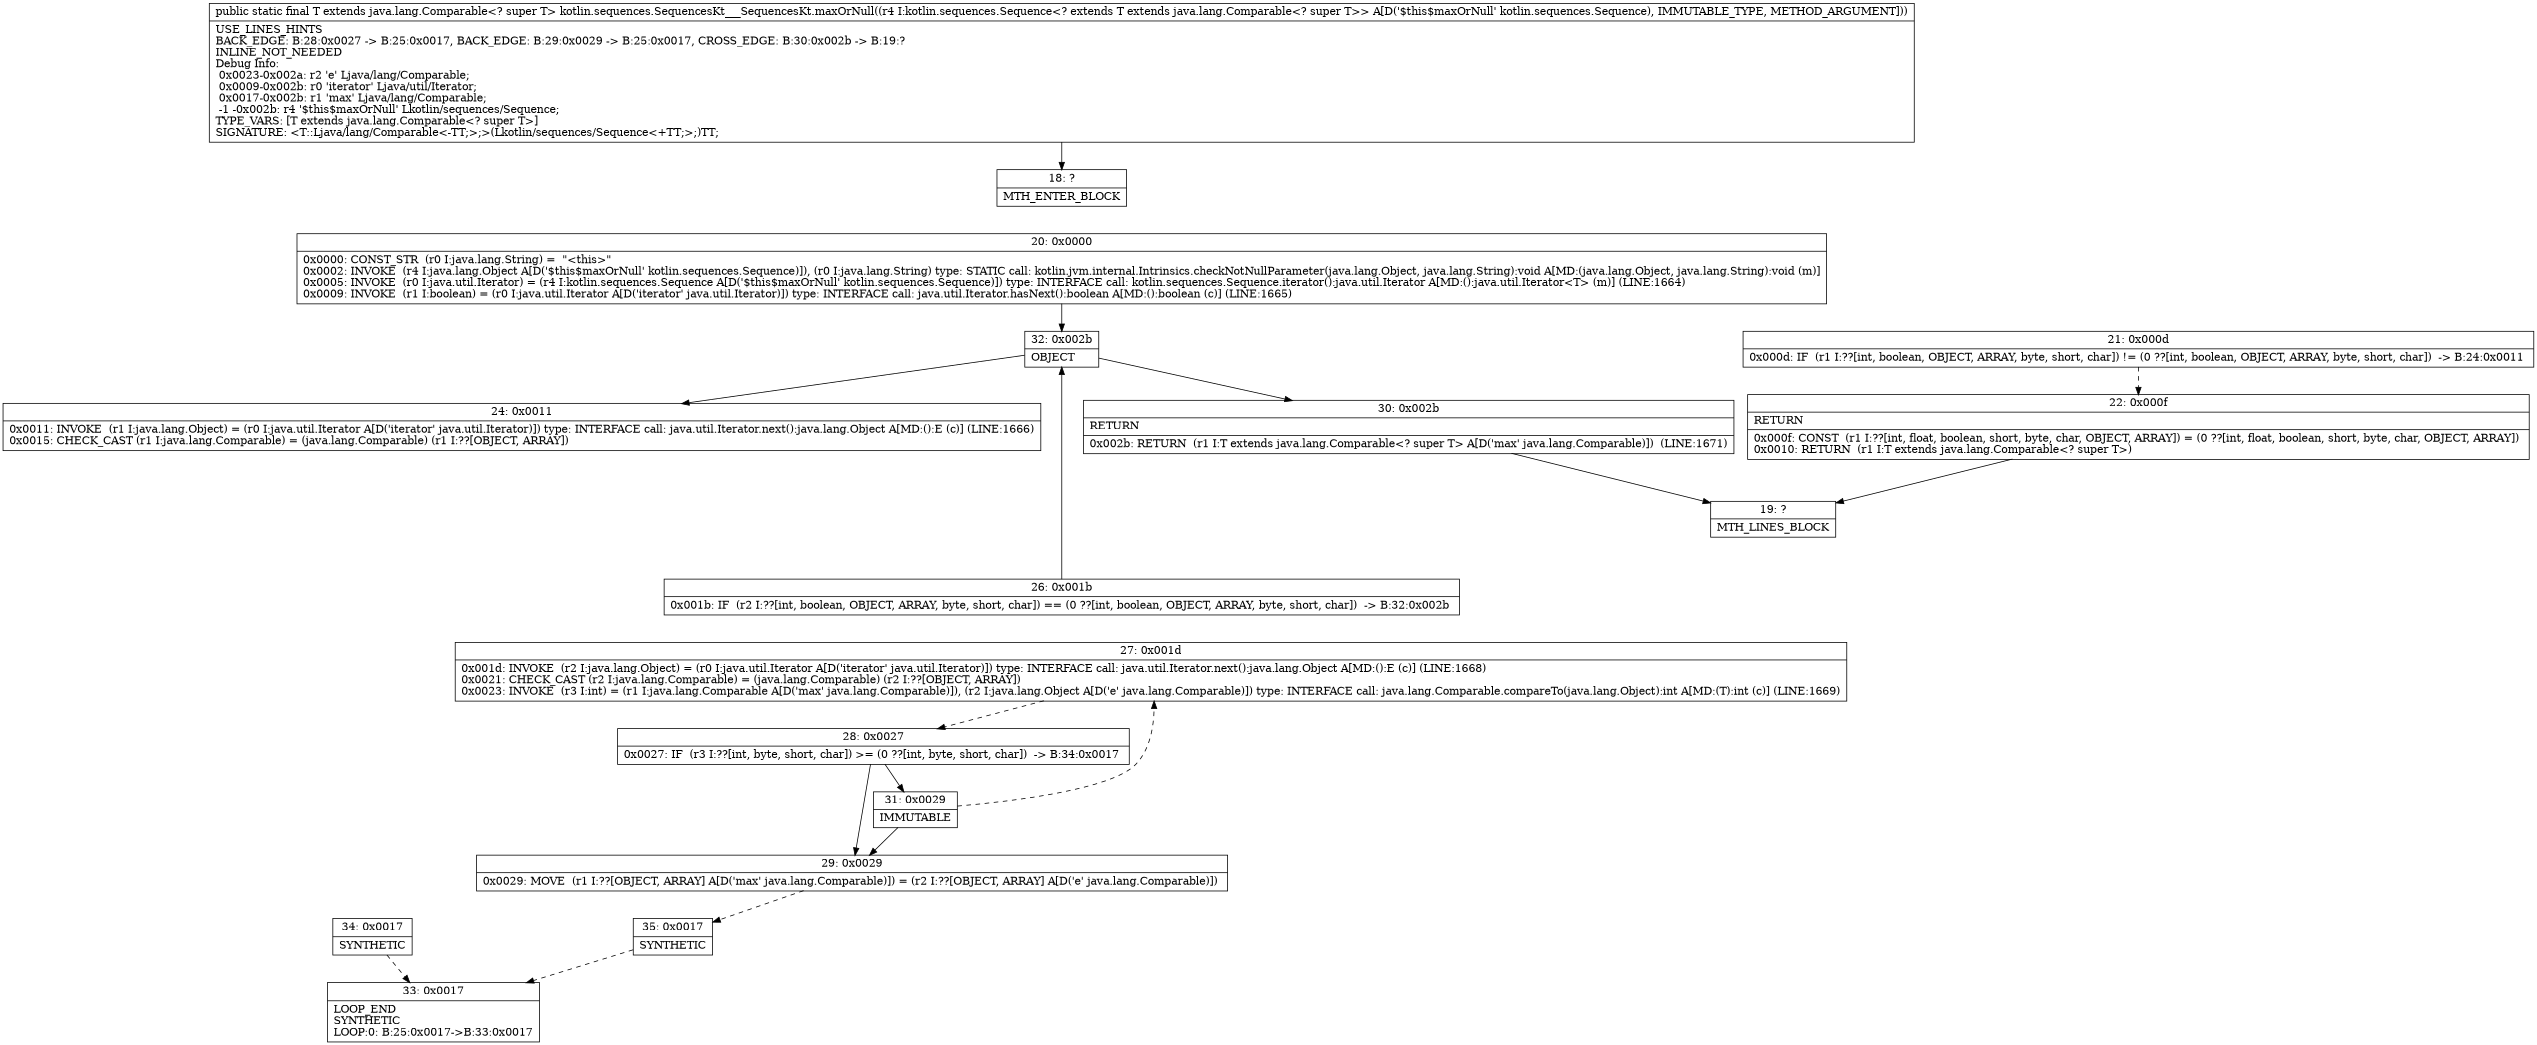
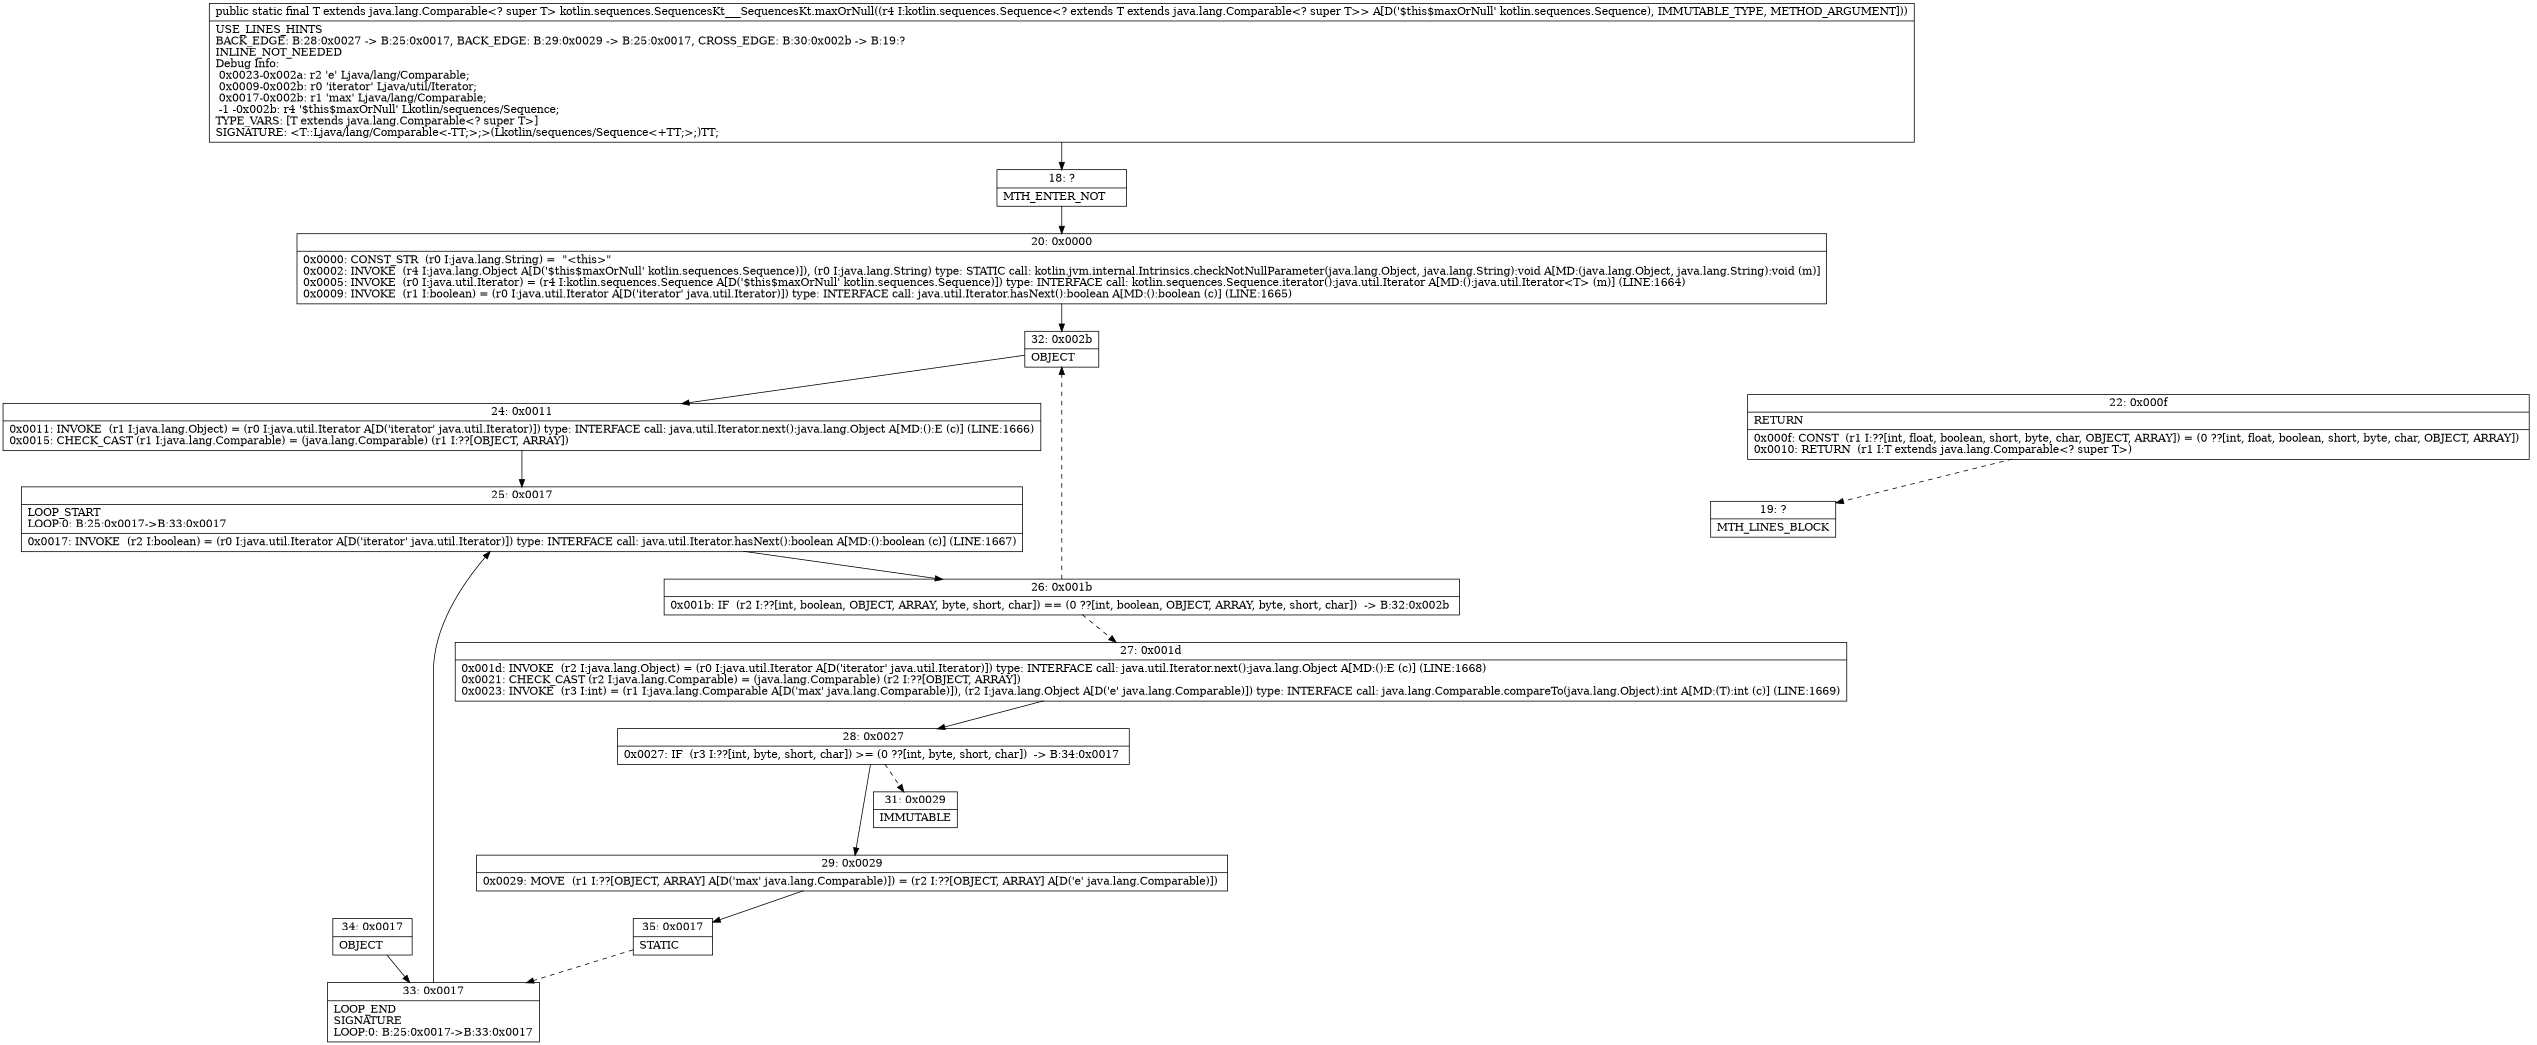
node "18: ?": text "MTH_ENTER_BLOCK" -> "MTH_ENTER_NOT"
edge "18: ?" -> "20: 0x0000": added
node "21: 0x000d": removed
node "30: 0x002b": removed
edge "26: 0x001b" -> "32: 0x002b": style solid -> dashed
edge "22: 0x000f" -> "19: ?": style solid -> dashed
node "25: 0x0017": added
edge "27: 0x001d" -> "28: 0x0027": style dashed -> solid
edge "28: 0x0027" -> "31: 0x0029": style solid -> dashed
edge "31: 0x0029" -> "27: 0x001d": now "26: 0x001b" -> "27: 0x001d"
edge "31: 0x0029" -> "29: 0x0029": removed
edge "29: 0x0029" -> "35: 0x0017": style dashed -> solid
node "34: 0x0017": text "SYNTHETIC" -> "OBJECT"
node "35: 0x0017": text "SYNTHETIC" -> "STATIC"
edge "34: 0x0017" -> "33: 0x0017": style dashed -> solid
node "33: 0x0017": text "SYNTHETIC" -> "SIGNATURE"
